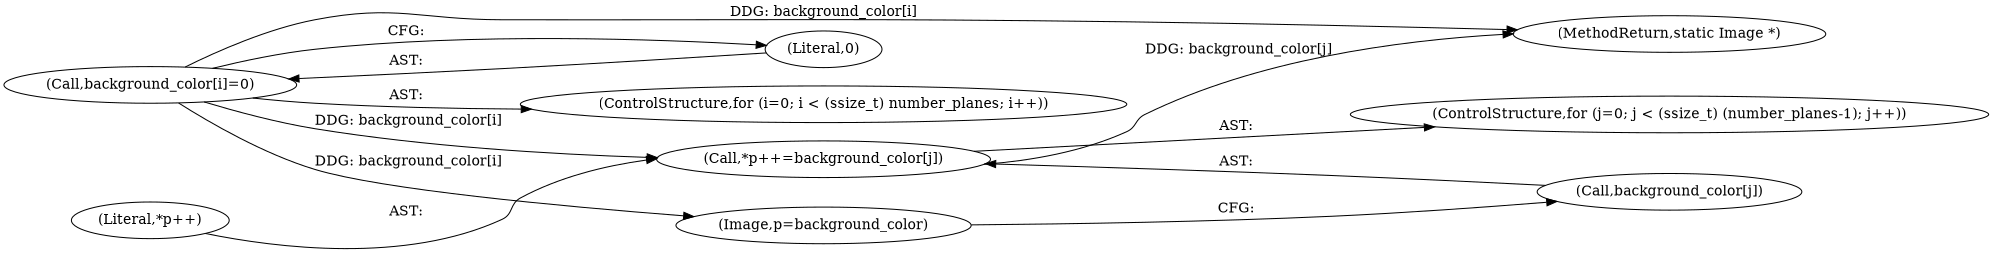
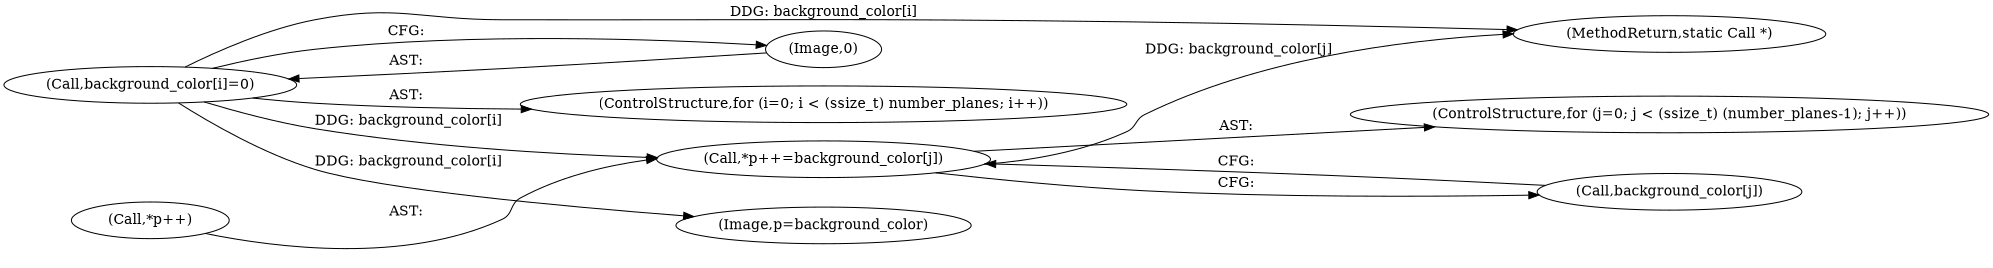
node "(MethodReturn,static Image *)": label "(MethodReturn,static Image *)" -> "(MethodReturn,static Call *)"
node "(Literal,0)": label "(Literal,0)" -> "(Image,0)"
edge "(Call,background_color[j])" -> "(Call,*p++=background_color[j])": label "AST: " -> "CFG: "
edge "(Image,p=background_color)" -> "(Call,background_color[j])": now "(Call,*p++=background_color[j])" -> "(Call,background_color[j])"
node "(Literal,*p++)": label "(Literal,*p++)" -> "(Call,*p++)"
